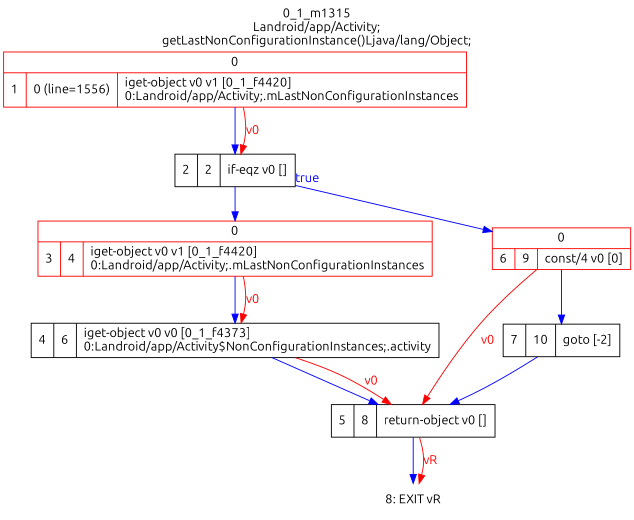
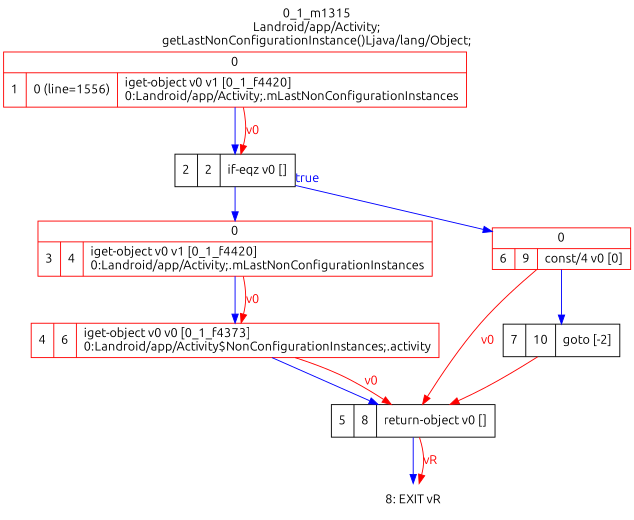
node "4": color black -> red
edge "7" -> "5": color blue -> red
